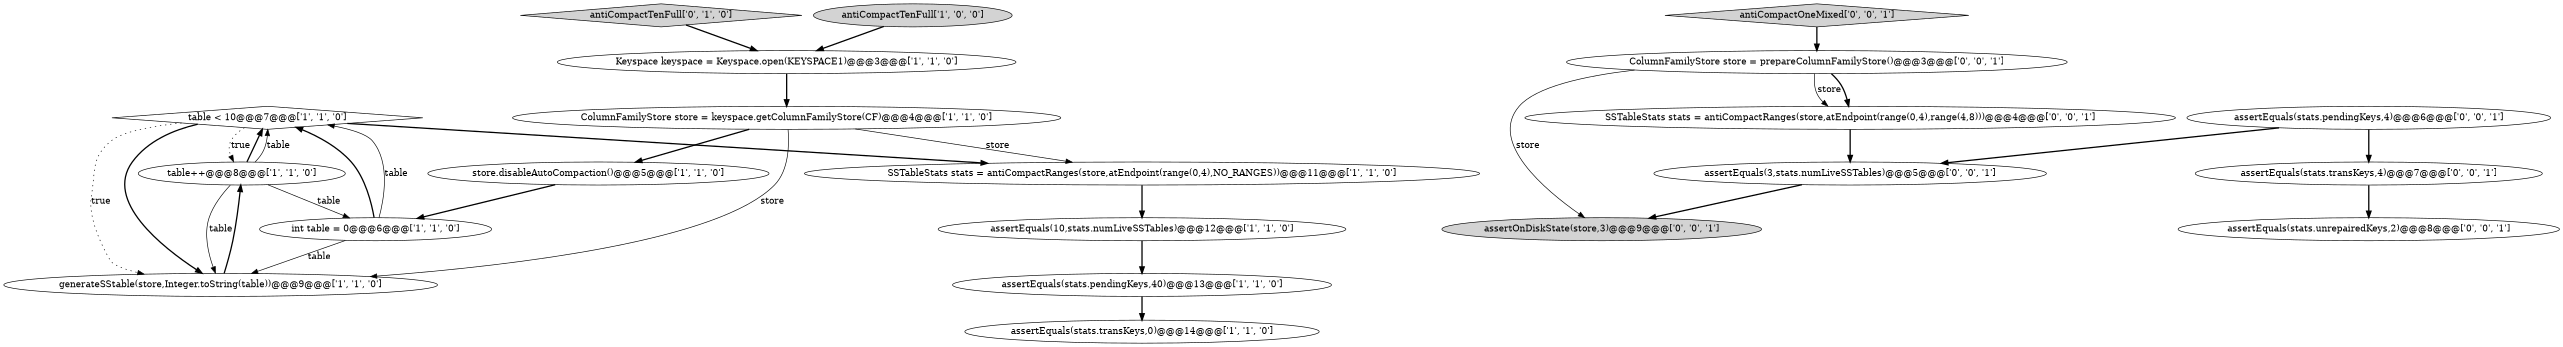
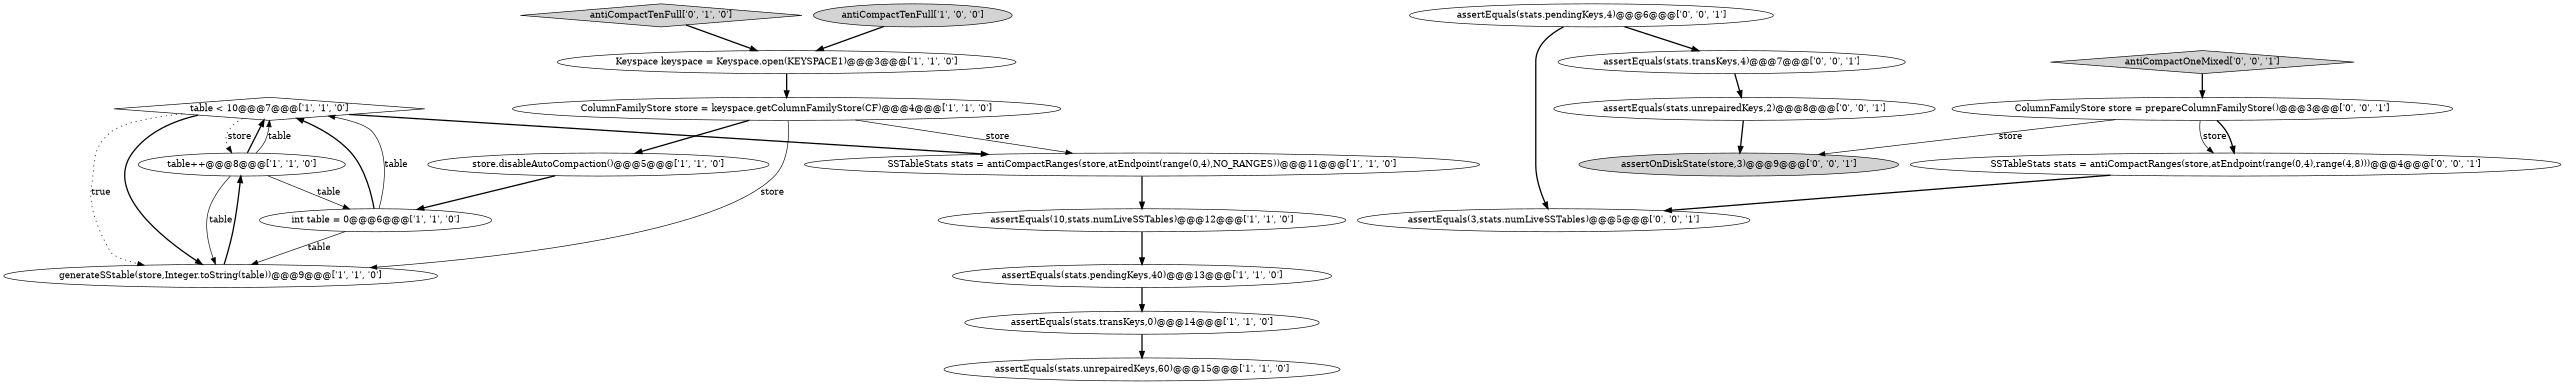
edge "table < 10@@@7@@@['1', '1', '0']" -> "table++@@@8@@@['1', '1', '0']": label "true" -> "store"
edge "assertEquals(3,stats.numLiveSSTables)@@@5@@@['0', '0', '1']" -> "assertOnDiskState(store,3)@@@9@@@['0', '0', '1']": now "assertEquals(stats.unrepairedKeys,2)@@@8@@@['0', '0', '1']" -> "assertOnDiskState(store,3)@@@9@@@['0', '0', '1']"
node "assertEquals(stats.unrepairedKeys,60)@@@15@@@['1', '1', '0']": added
